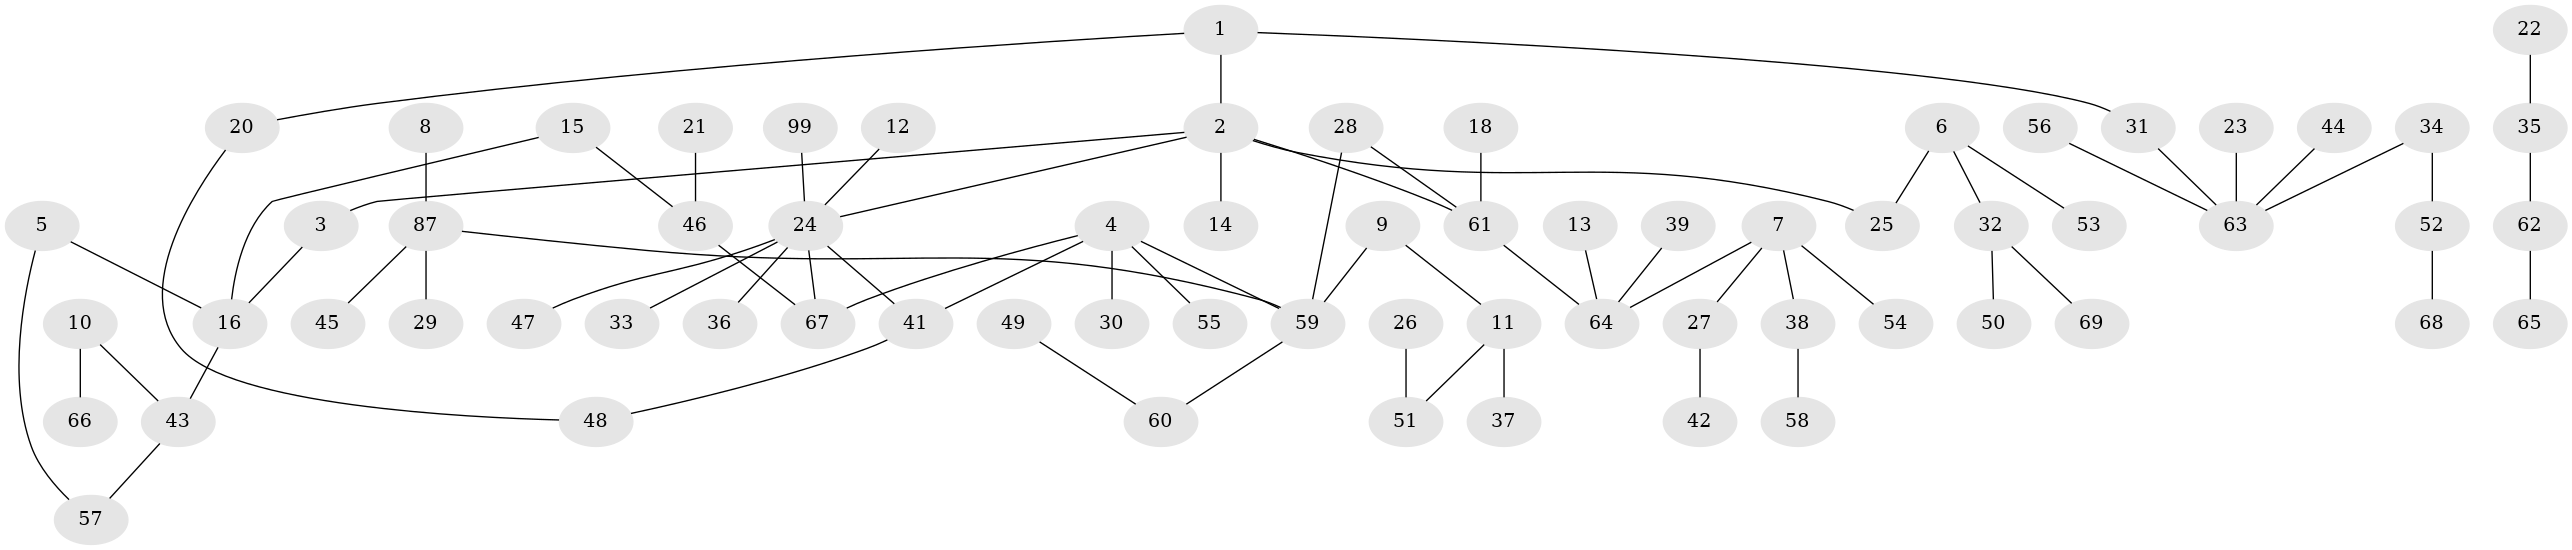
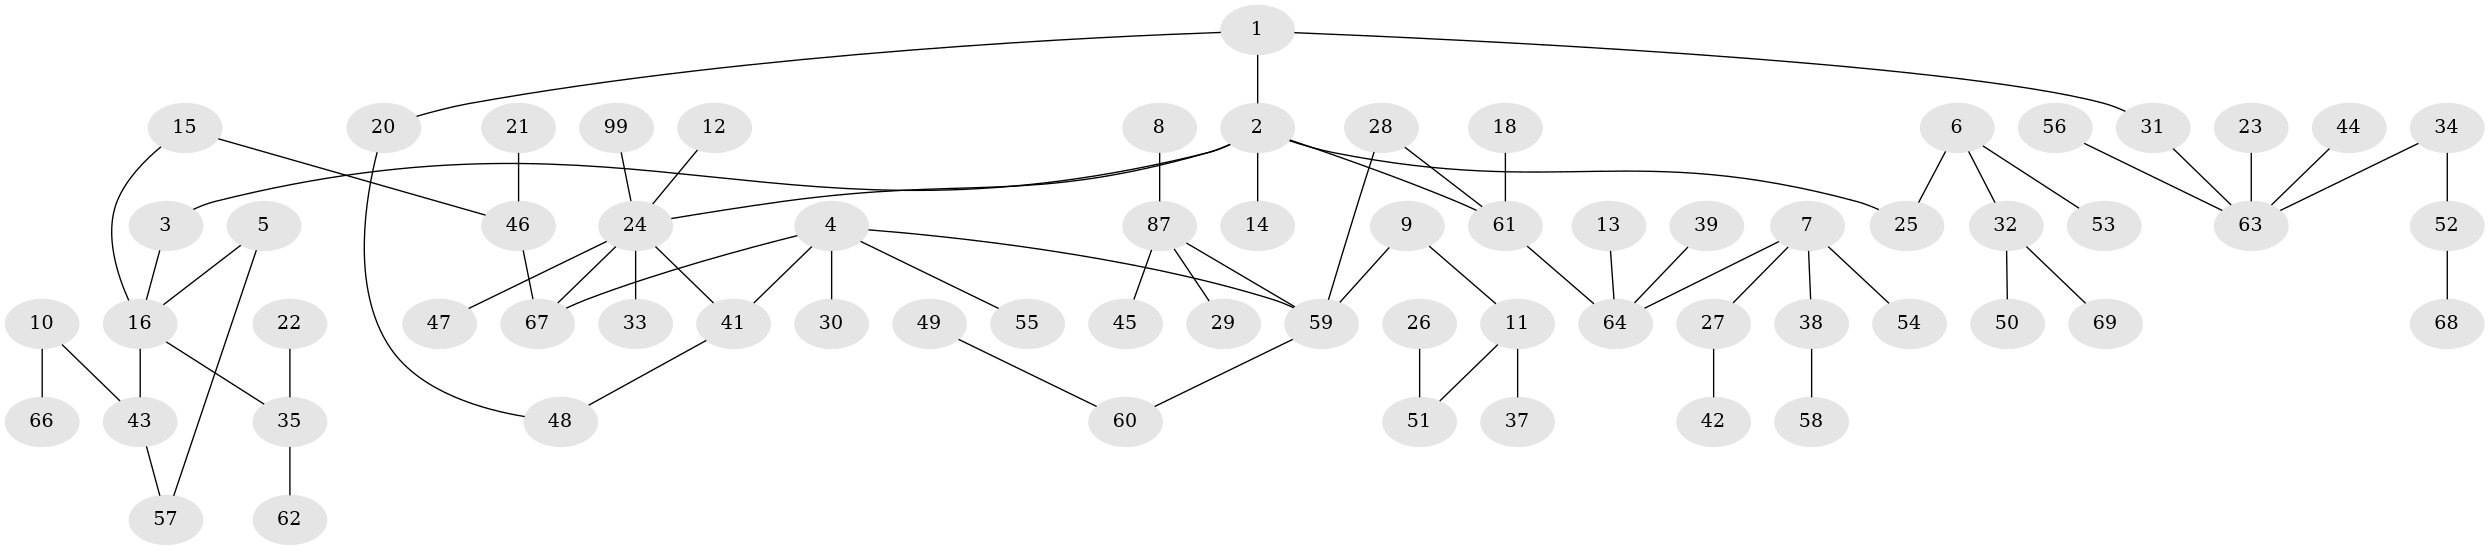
node "36": removed
node "65": removed
edge "16" -- "35": added
